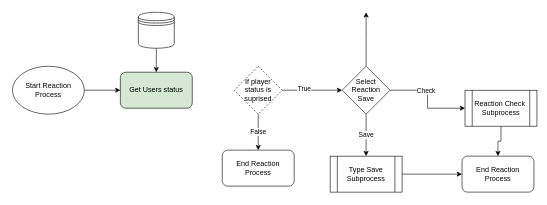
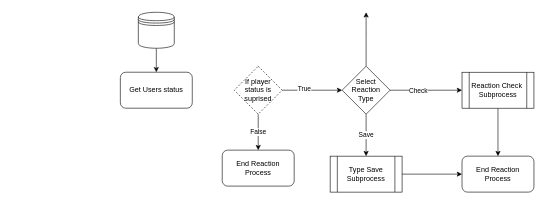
node "Start Reaction Process": removed
edge "Start Reaction Process" -> "Get Users status": removed
node "Get Users status": fillcolor #d5e8d4 -> #ffffff
node "Select Reaction Save": label "Select Reaction Save" -> "Select Reaction Type"
node "Reaction Check Subprocess": moved (501, 108) -> (498, 90)
